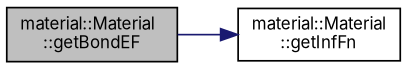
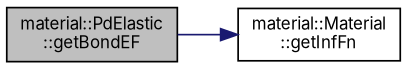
node "material::Material ::getBondEF": label "material::Material ::getBondEF" -> "material::PdElastic ::getBondEF"
